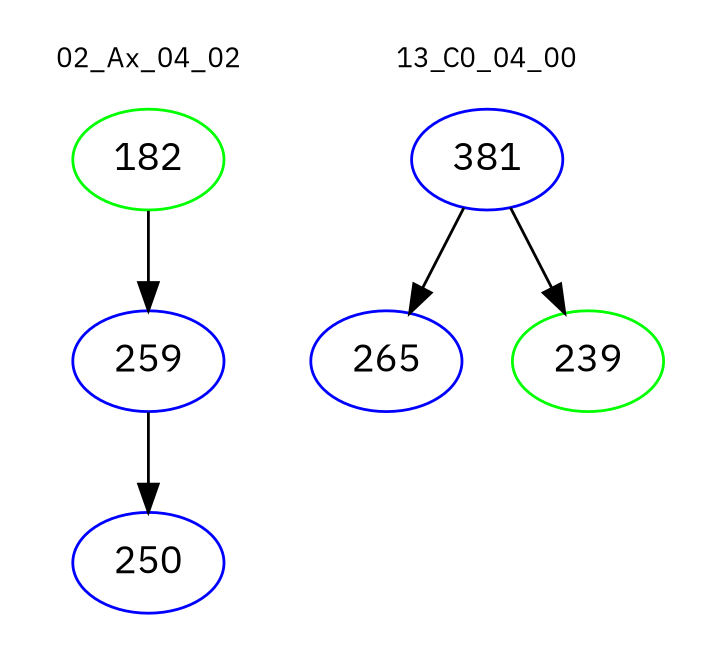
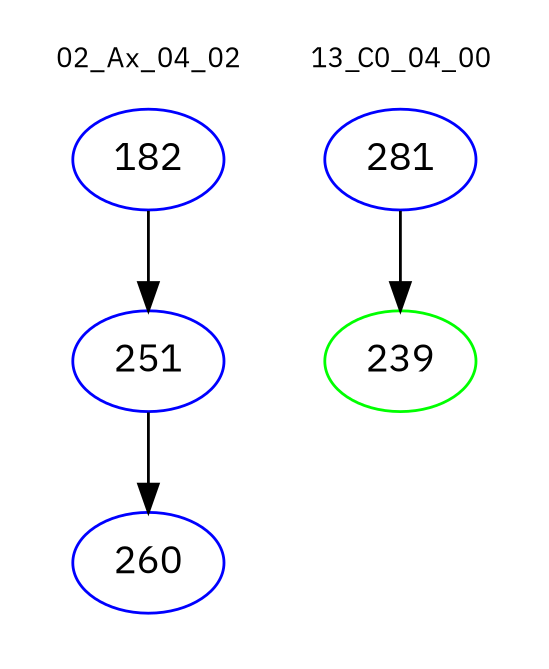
node "182": color green -> blue
node "381": label "381" -> "281"
node "259": label "259" -> "251"
node "265": removed
node "250": label "250" -> "260"
